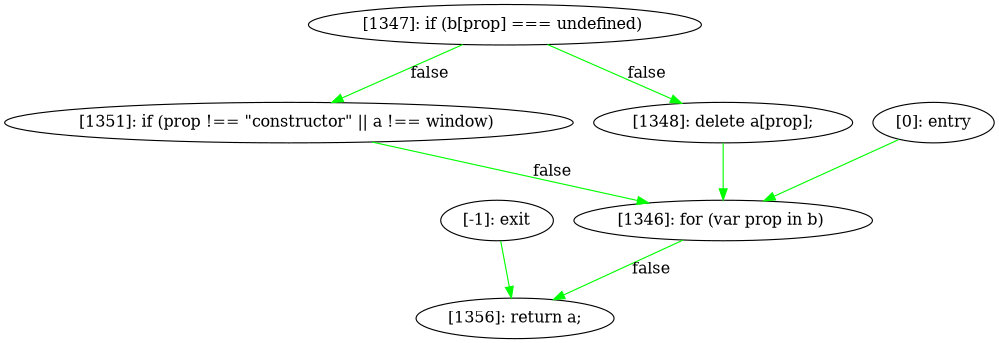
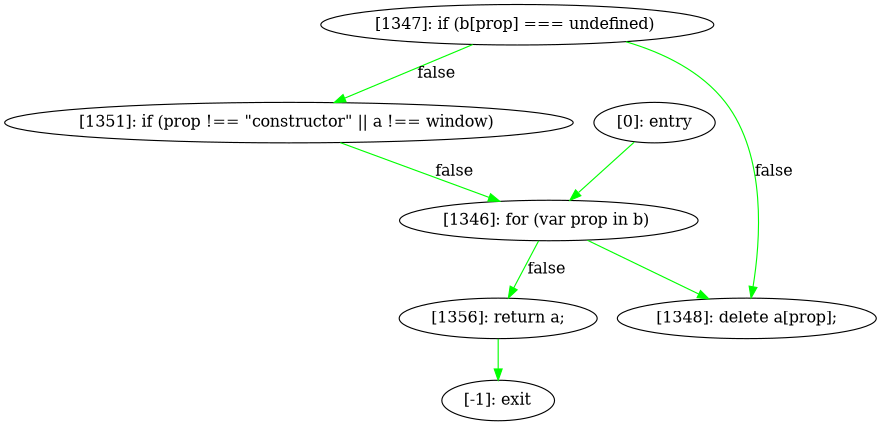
edge "[1348]: delete a[prop];" -> "[1346]: for (var prop in b)": reversed
edge "[-1]: exit" -> "[1356]: return a;": reversed
